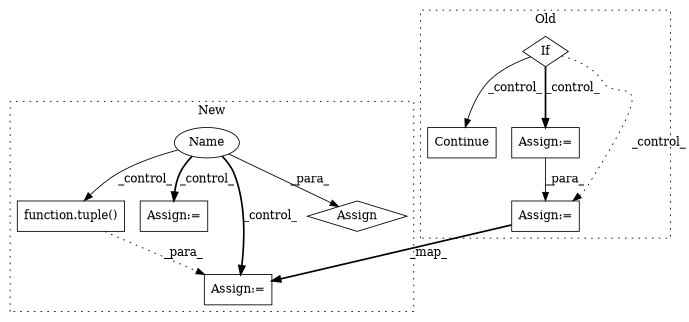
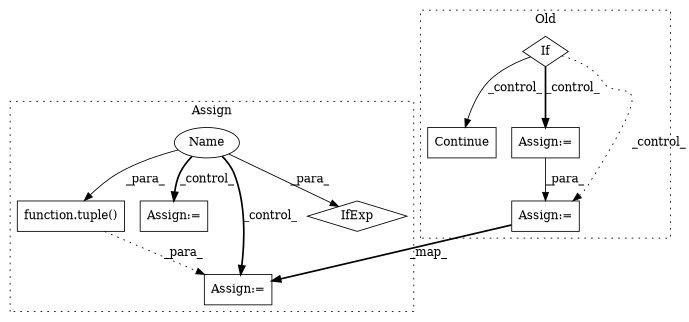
cluster "New": label "New" -> "Assign"
edge "Name" -> "function.tuple()": label "_control_" -> "_para_"
node "Assign": label "Assign" -> "IfExp"
